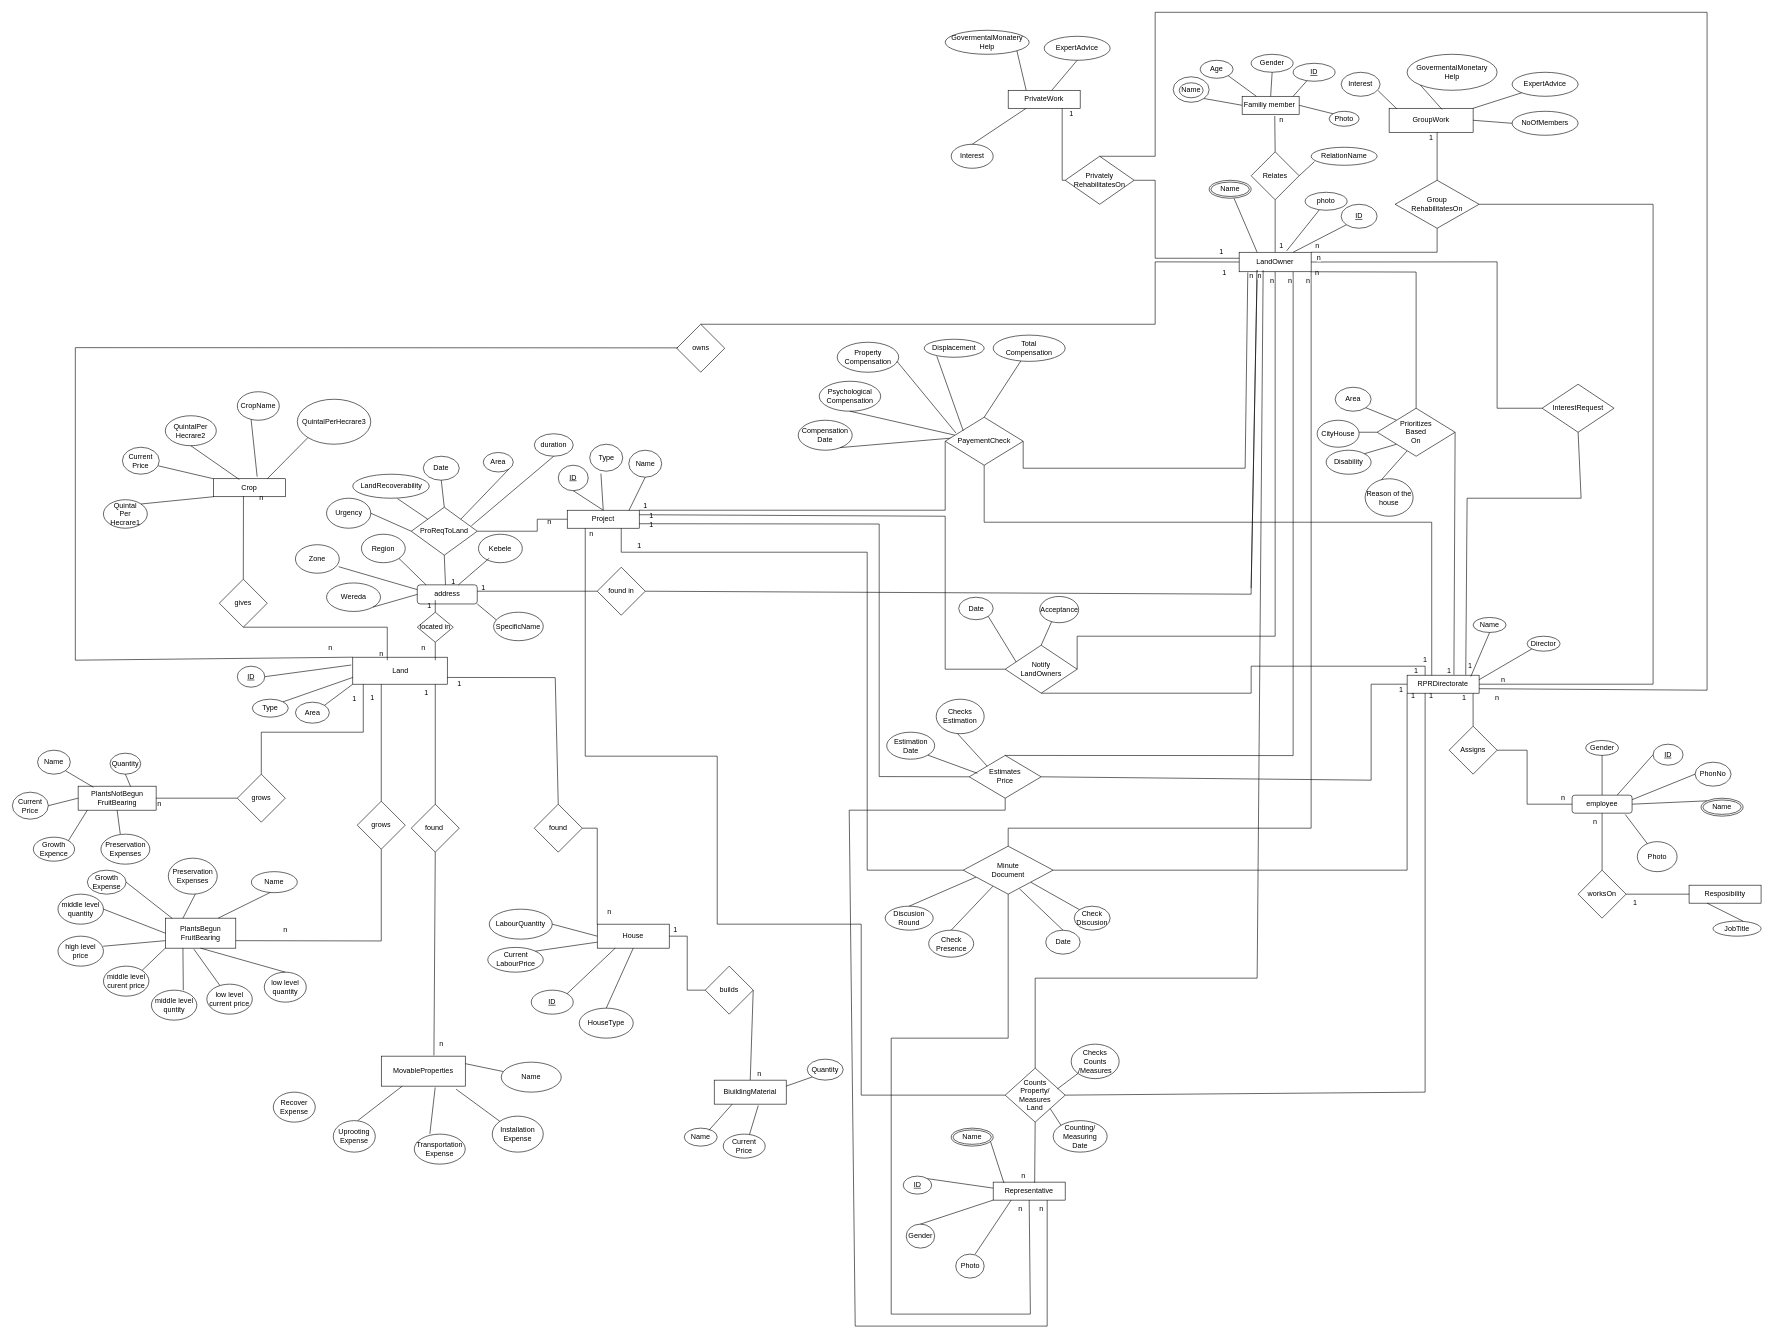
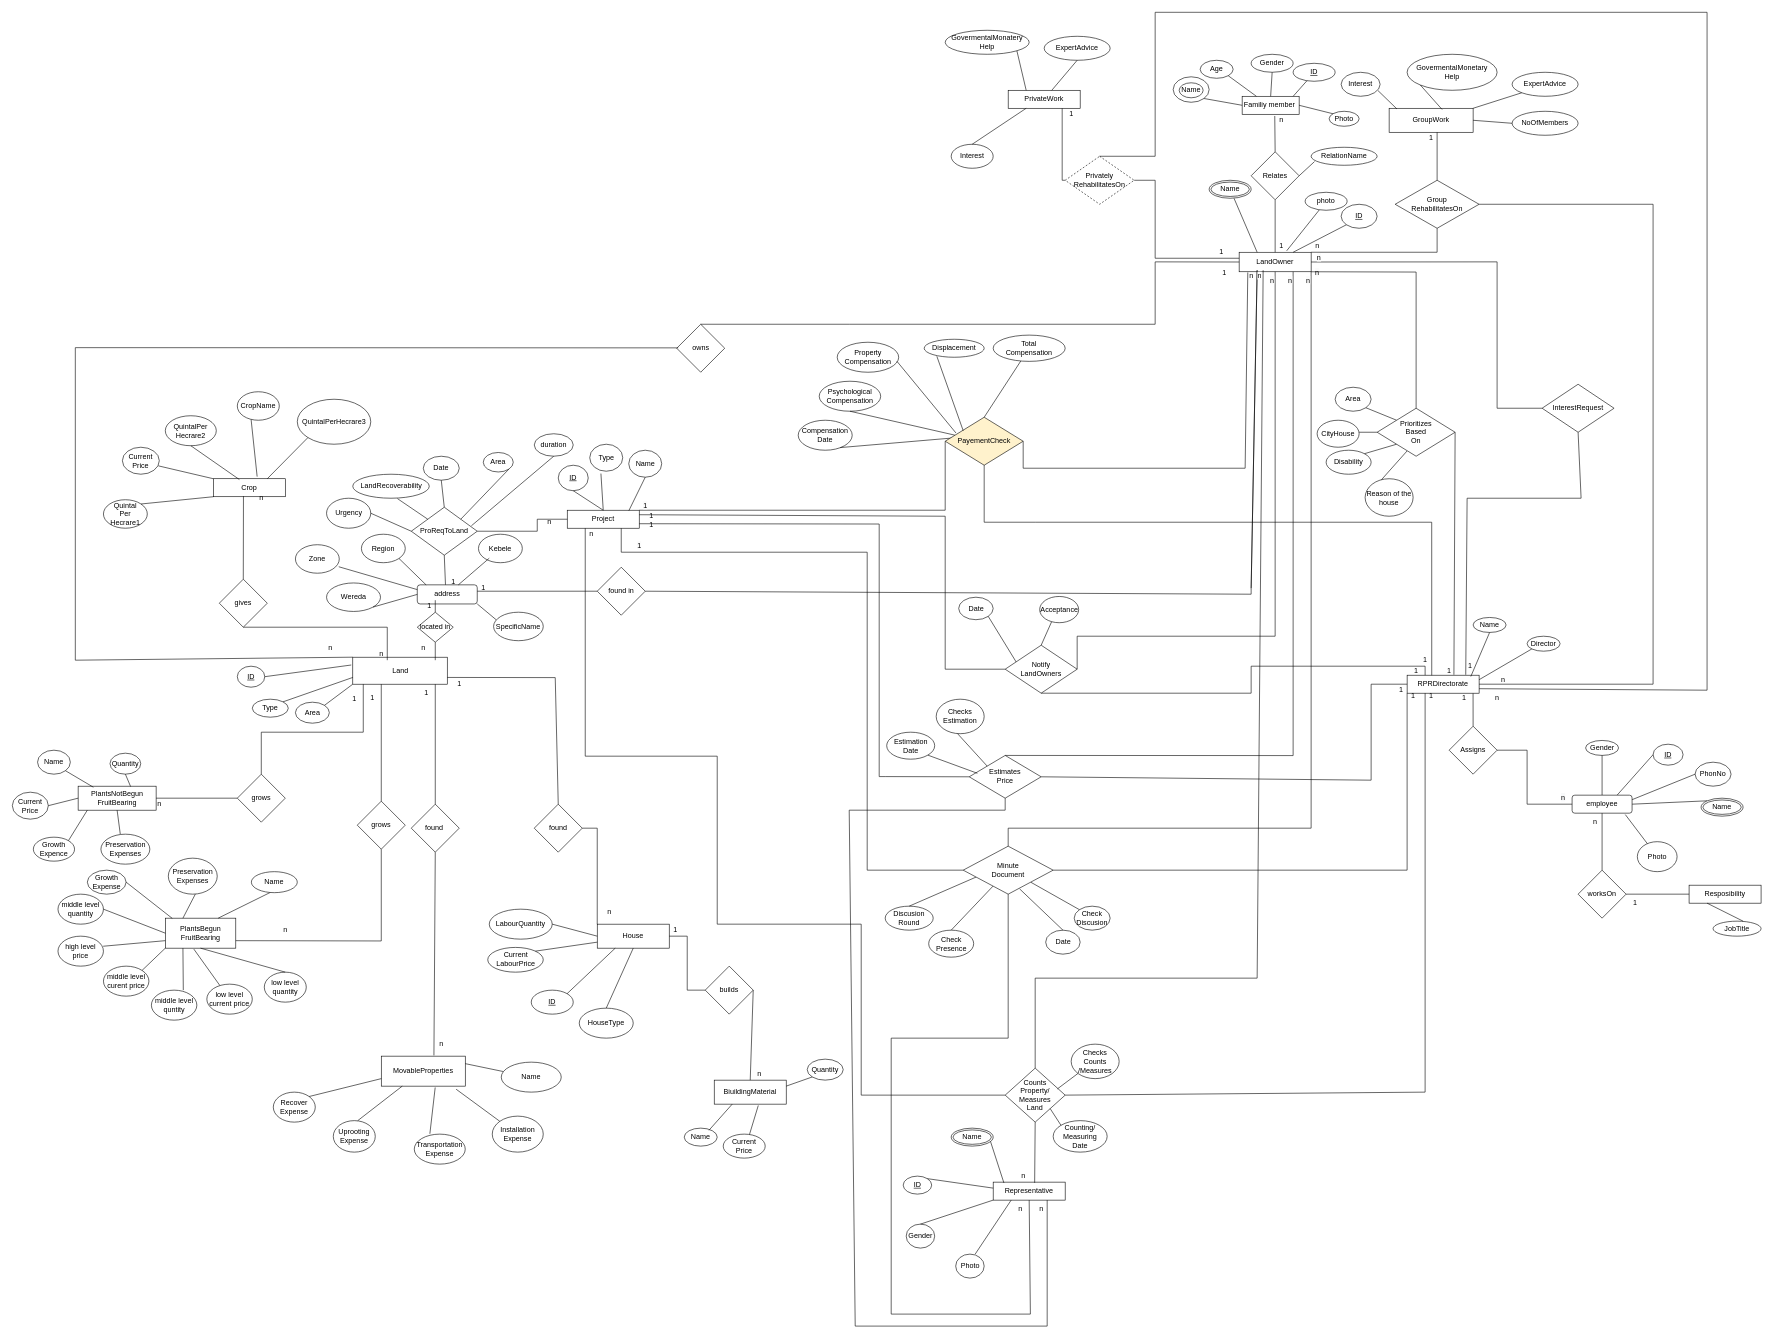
node "Privately RehabilitatesOn": style solid -> dashed
node "PayementCheck": fillcolor #ffffff -> #fff2cc
edge "MovableProperties" -- "Recover Expense": added
